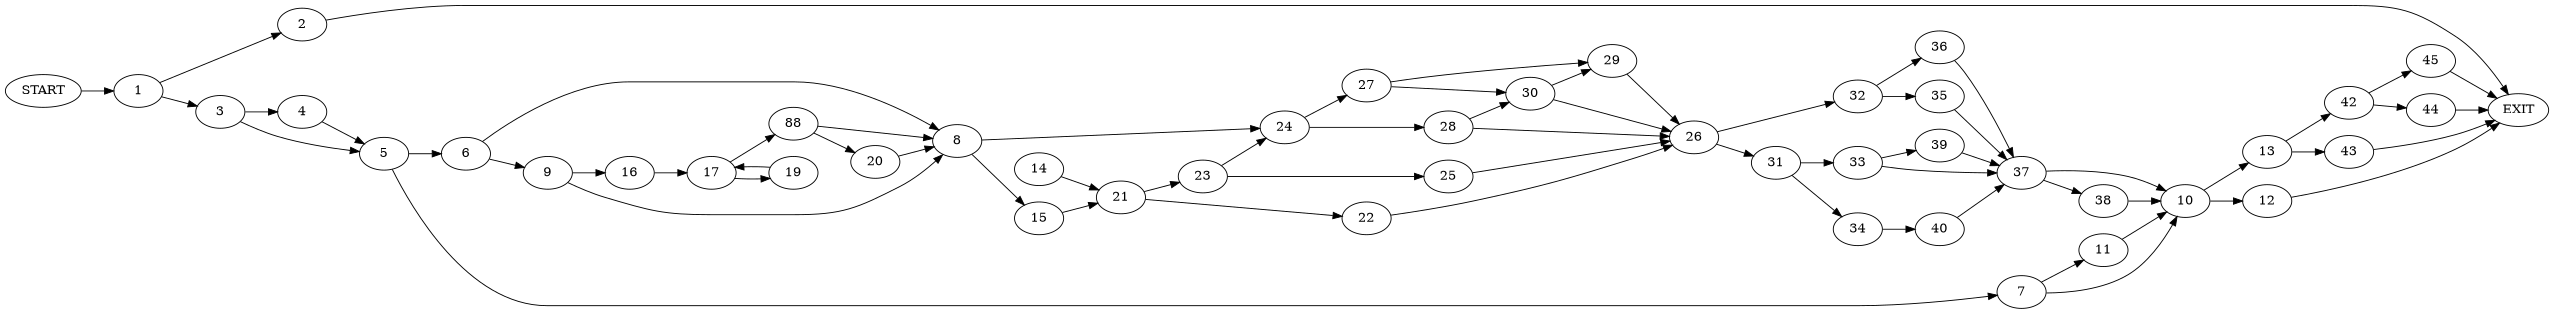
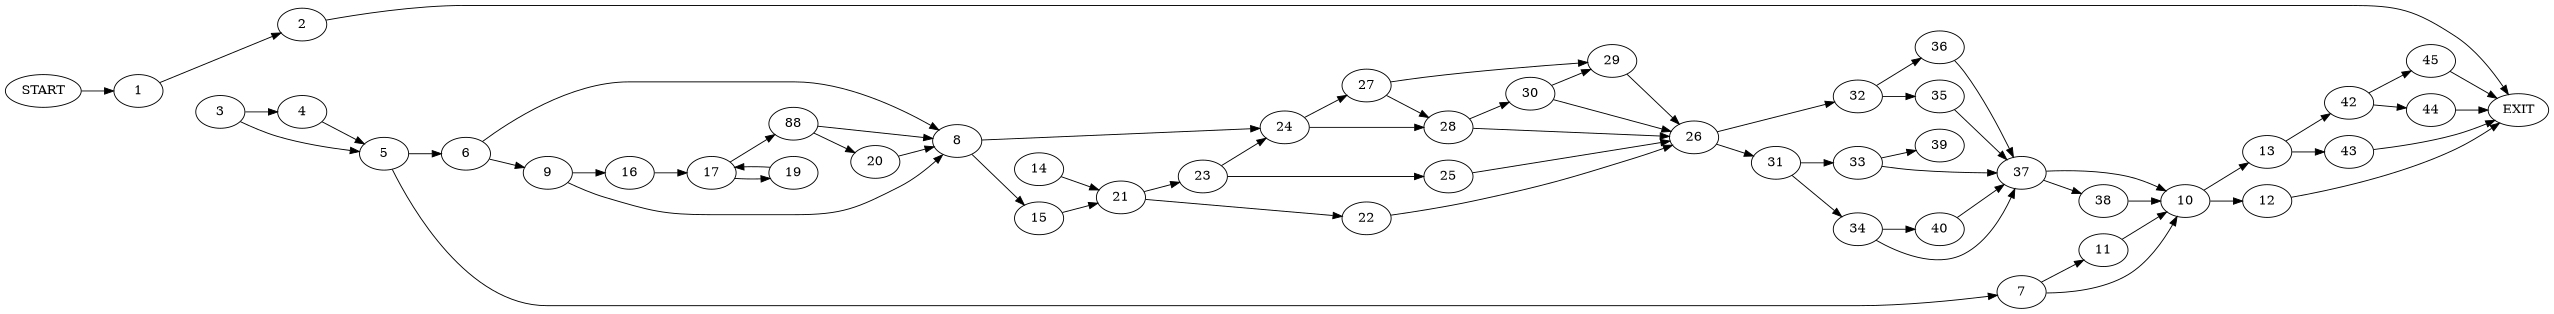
edge "27" -> "30": now "27" -> "28"
edge "1" -> "3": removed
edge "39" -> "37": now "34" -> "37"
